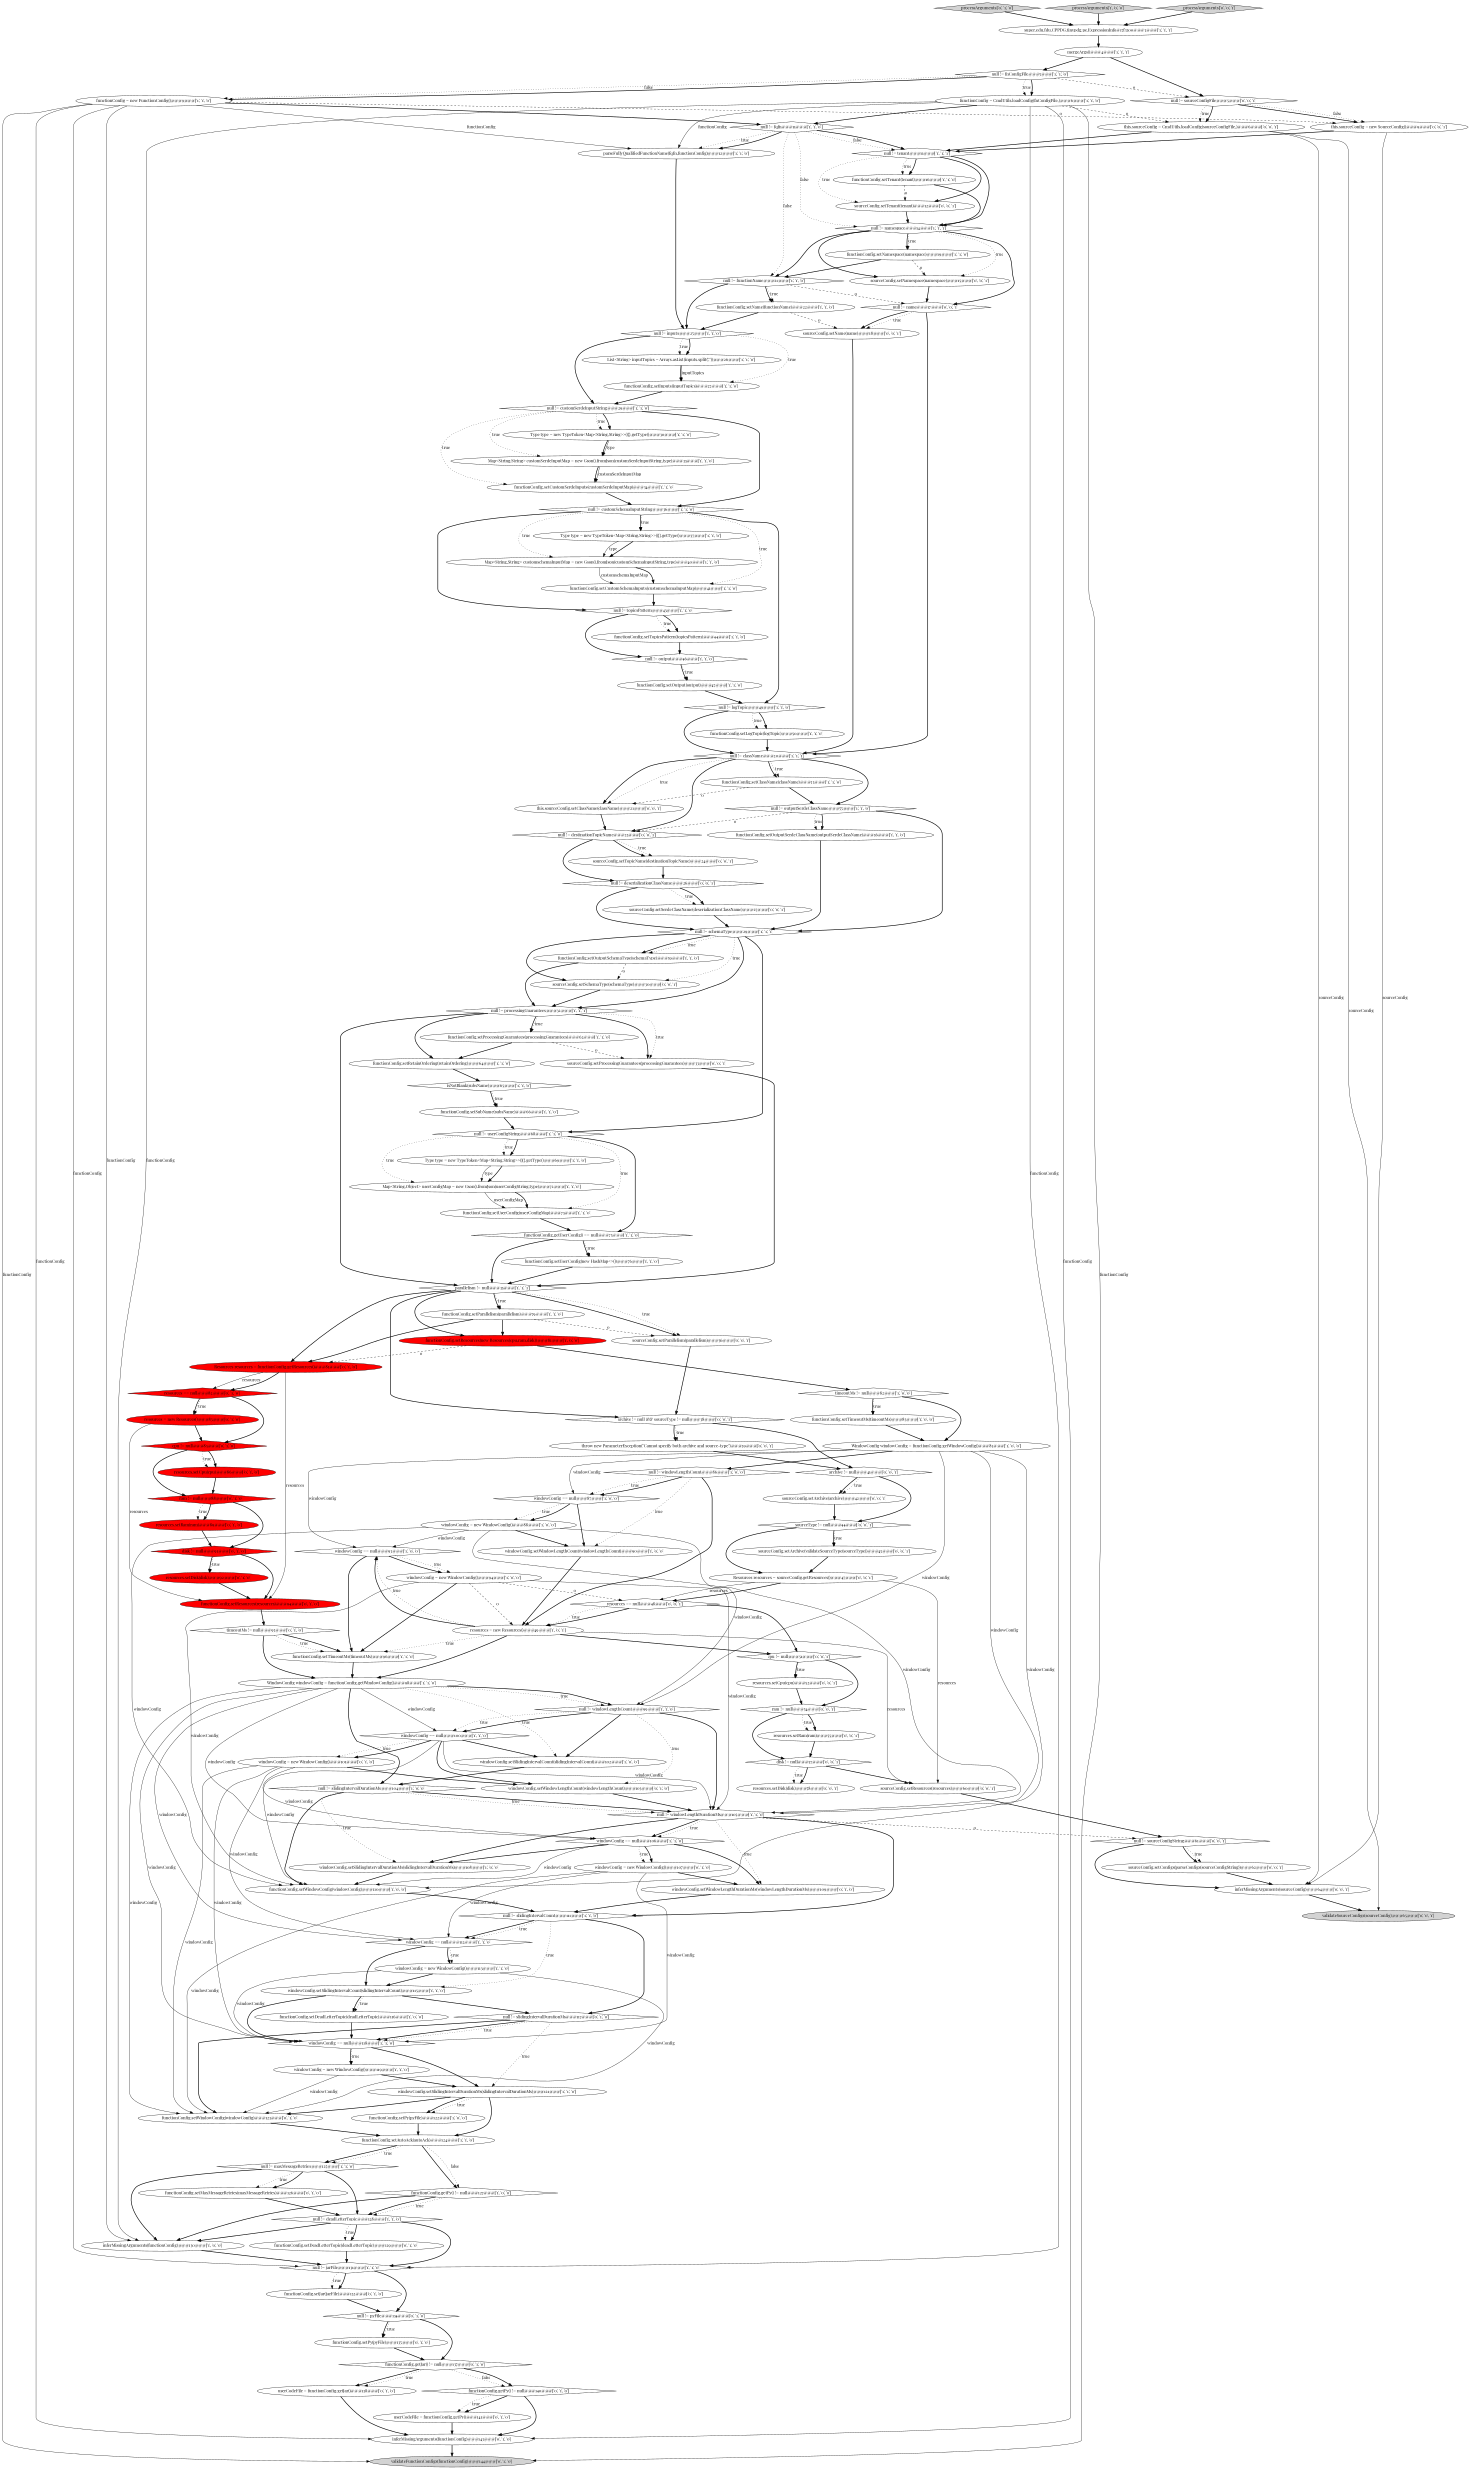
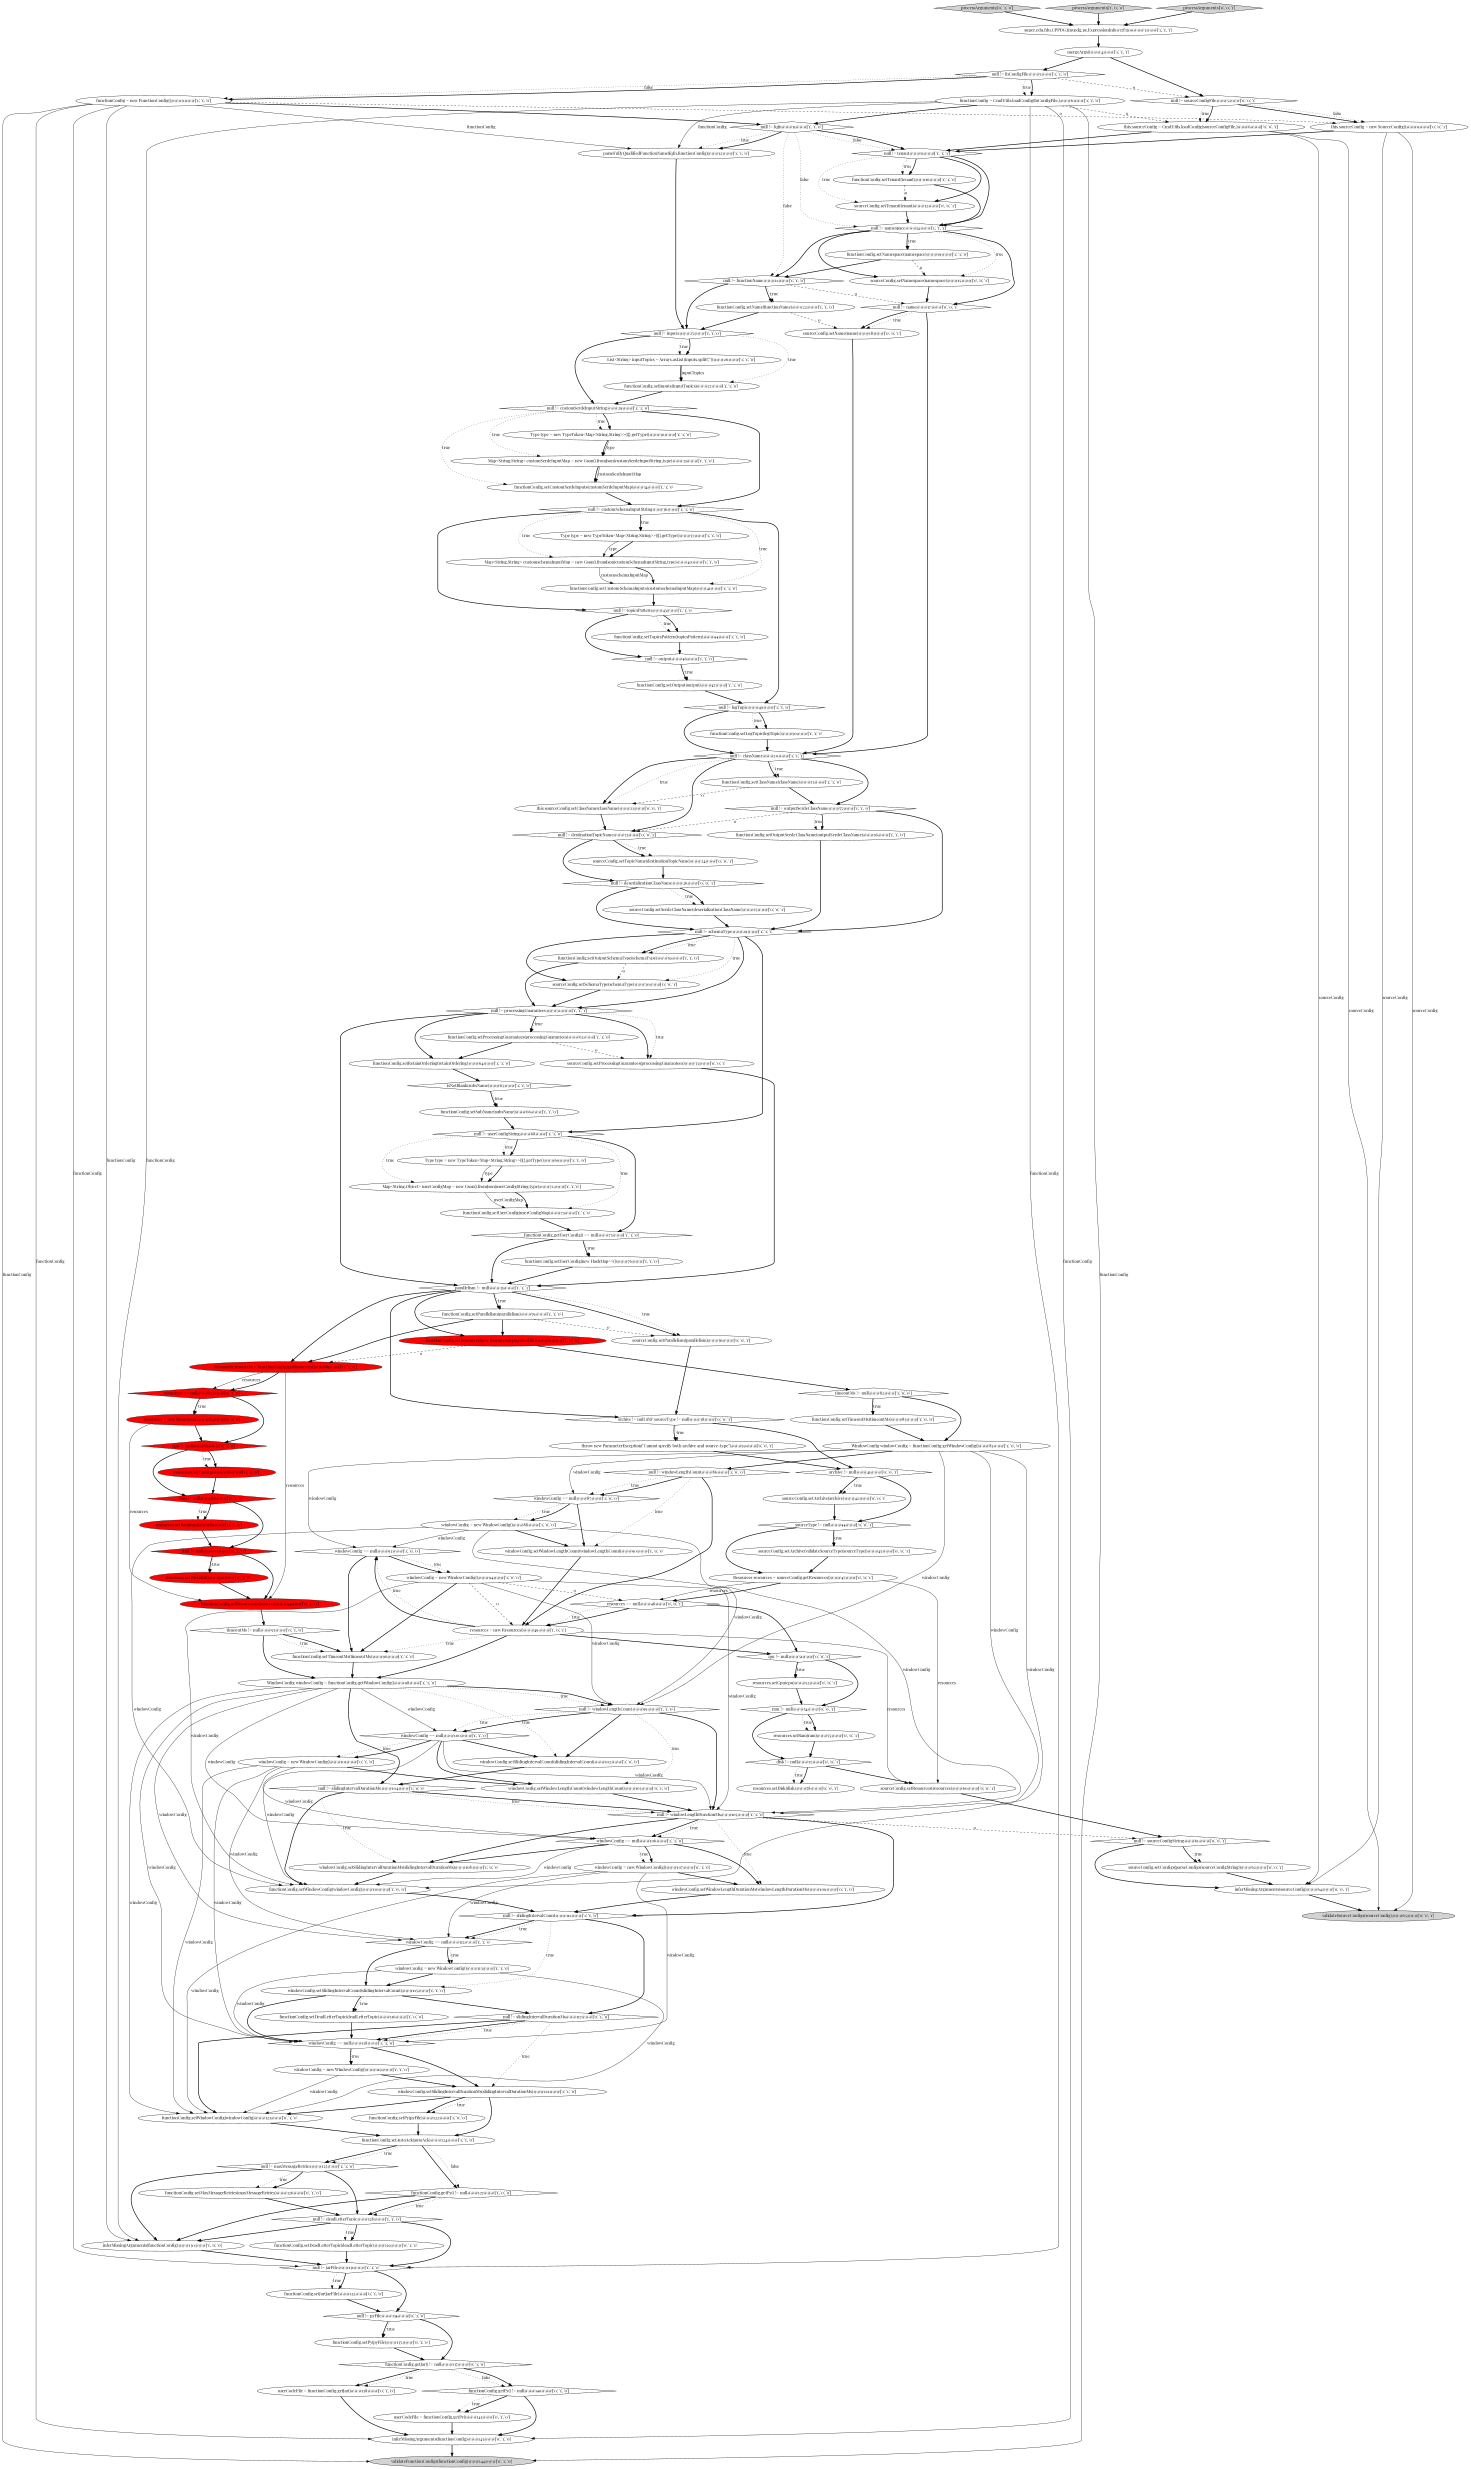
edge "this.sourceConfig = new SourceConfig()@@@9@@@['0', '0', '1']" -> "validateSourceConfigs(sourceConfig)@@@65@@@['0', '0', '1']": added, label "sourceConfig"
edge "windowConfig = new WindowConfig()@@@94@@@['1', '0', '0']" -> "null != windowLengthCount@@@99@@@['1', '1', '0']": added, label "windowConfig"
